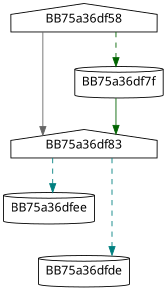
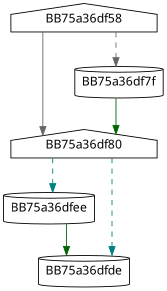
edge "BB75a36df58" -> "BB75a36df7f": color darkgreen -> gray40
node "BB75a36df83": label "BB75a36df83" -> "BB75a36df80"
edge "BB75a36dfee" -> "BB75a36dfde": added
